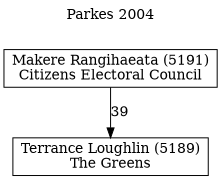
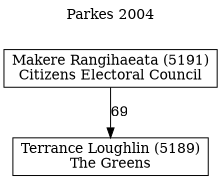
edge "Makere Rangihaeata (5191) Citizens Electoral Council" -> "Terrance Loughlin (5189) The Greens": label "39" -> "69"
